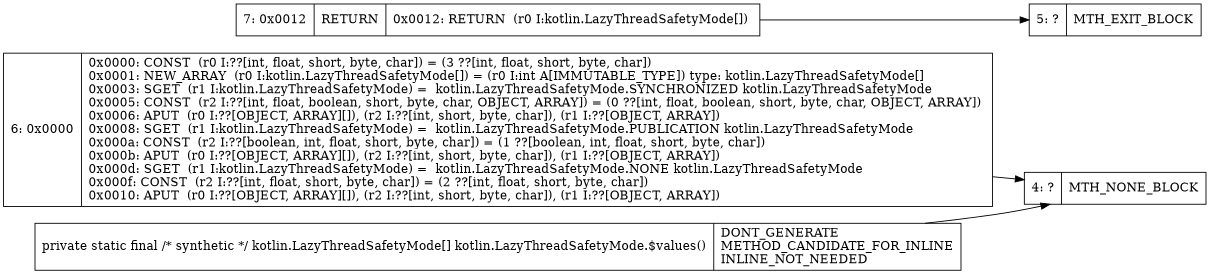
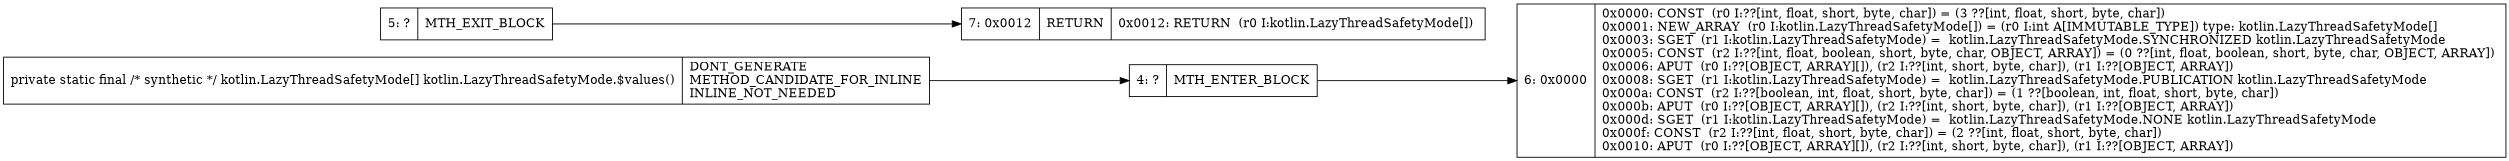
edge "7: 0x0012" -> "5: ?": reversed
edge "6: 0x0000" -> "4: ?": reversed
node "4: ?": text "MTH_NONE_BLOCK" -> "MTH_ENTER_BLOCK"
